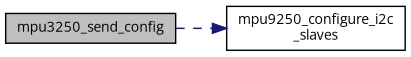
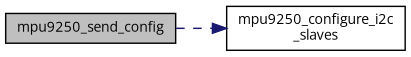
node "mpu3250_send_config": label "mpu3250_send_config" -> "mpu9250_send_config"
